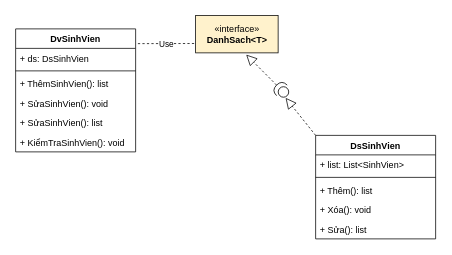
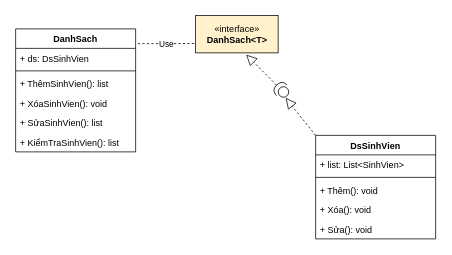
node "DvSinhVien": label "DvSinhVien" -> "DanhSach"
node "+ SửaSinhVien(): void": label "+ SửaSinhVien(): void" -> "+ XóaSinhVien(): void"
node "+ KiểmTraSinhVien(): void": label "+ KiểmTraSinhVien(): void" -> "+ KiểmTraSinhVien(): list"
node "+ Thêm(): list": label "+ Thêm(): list" -> "+ Thêm(): void"
node "+ Sửa(): list": label "+ Sửa(): list" -> "+ Sửa(): void"
